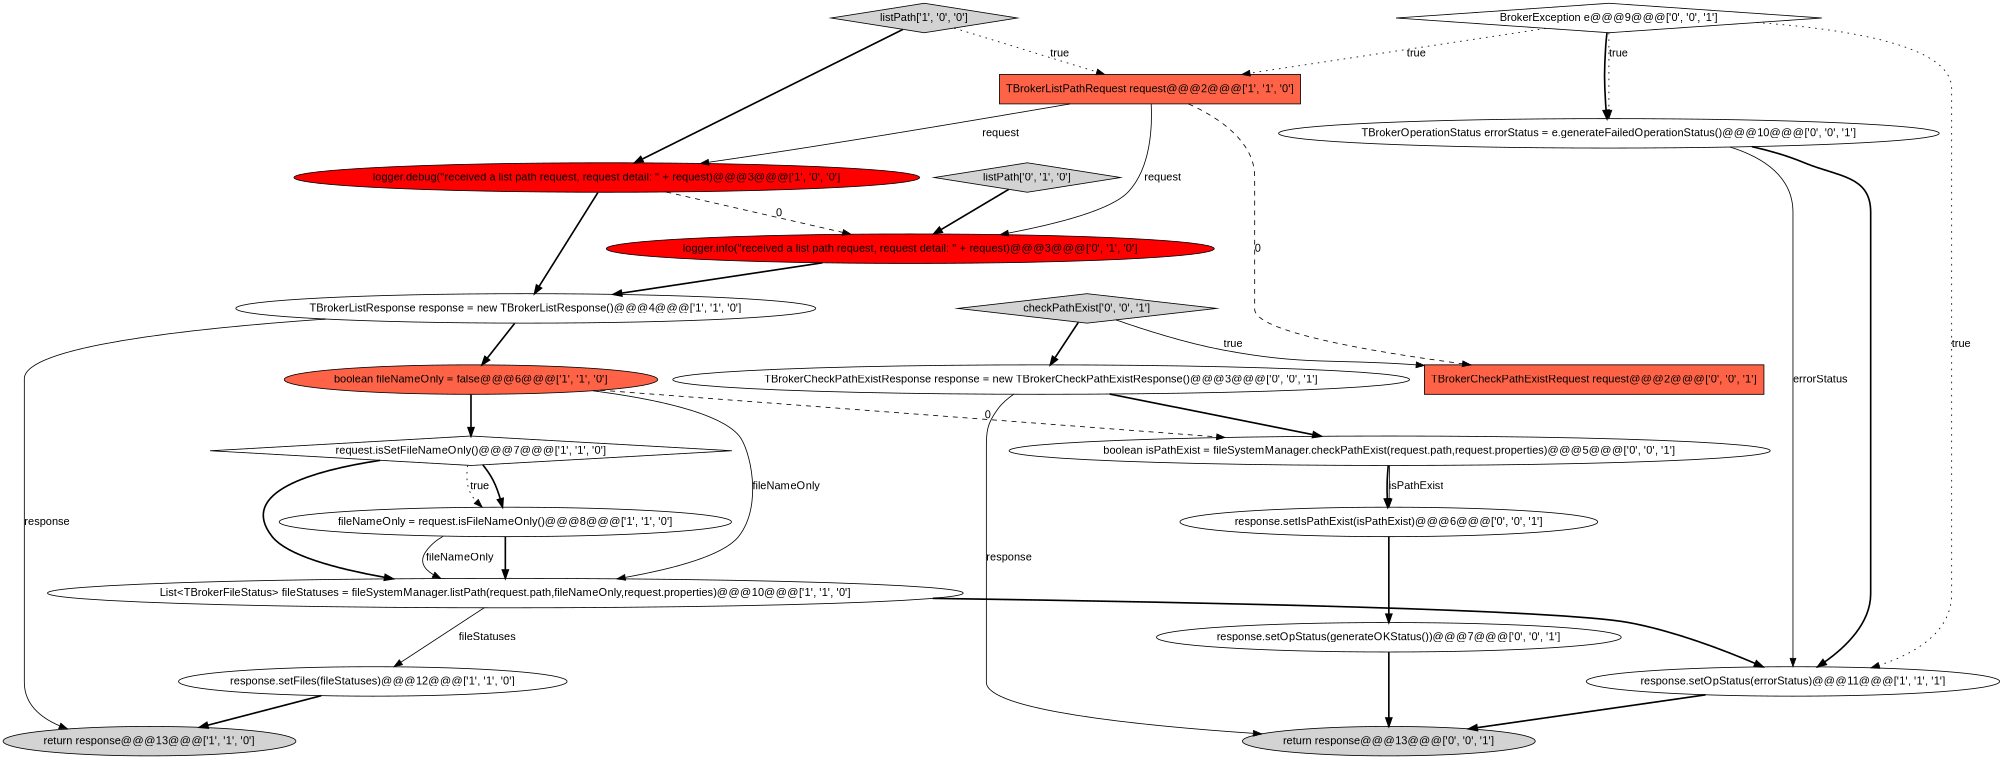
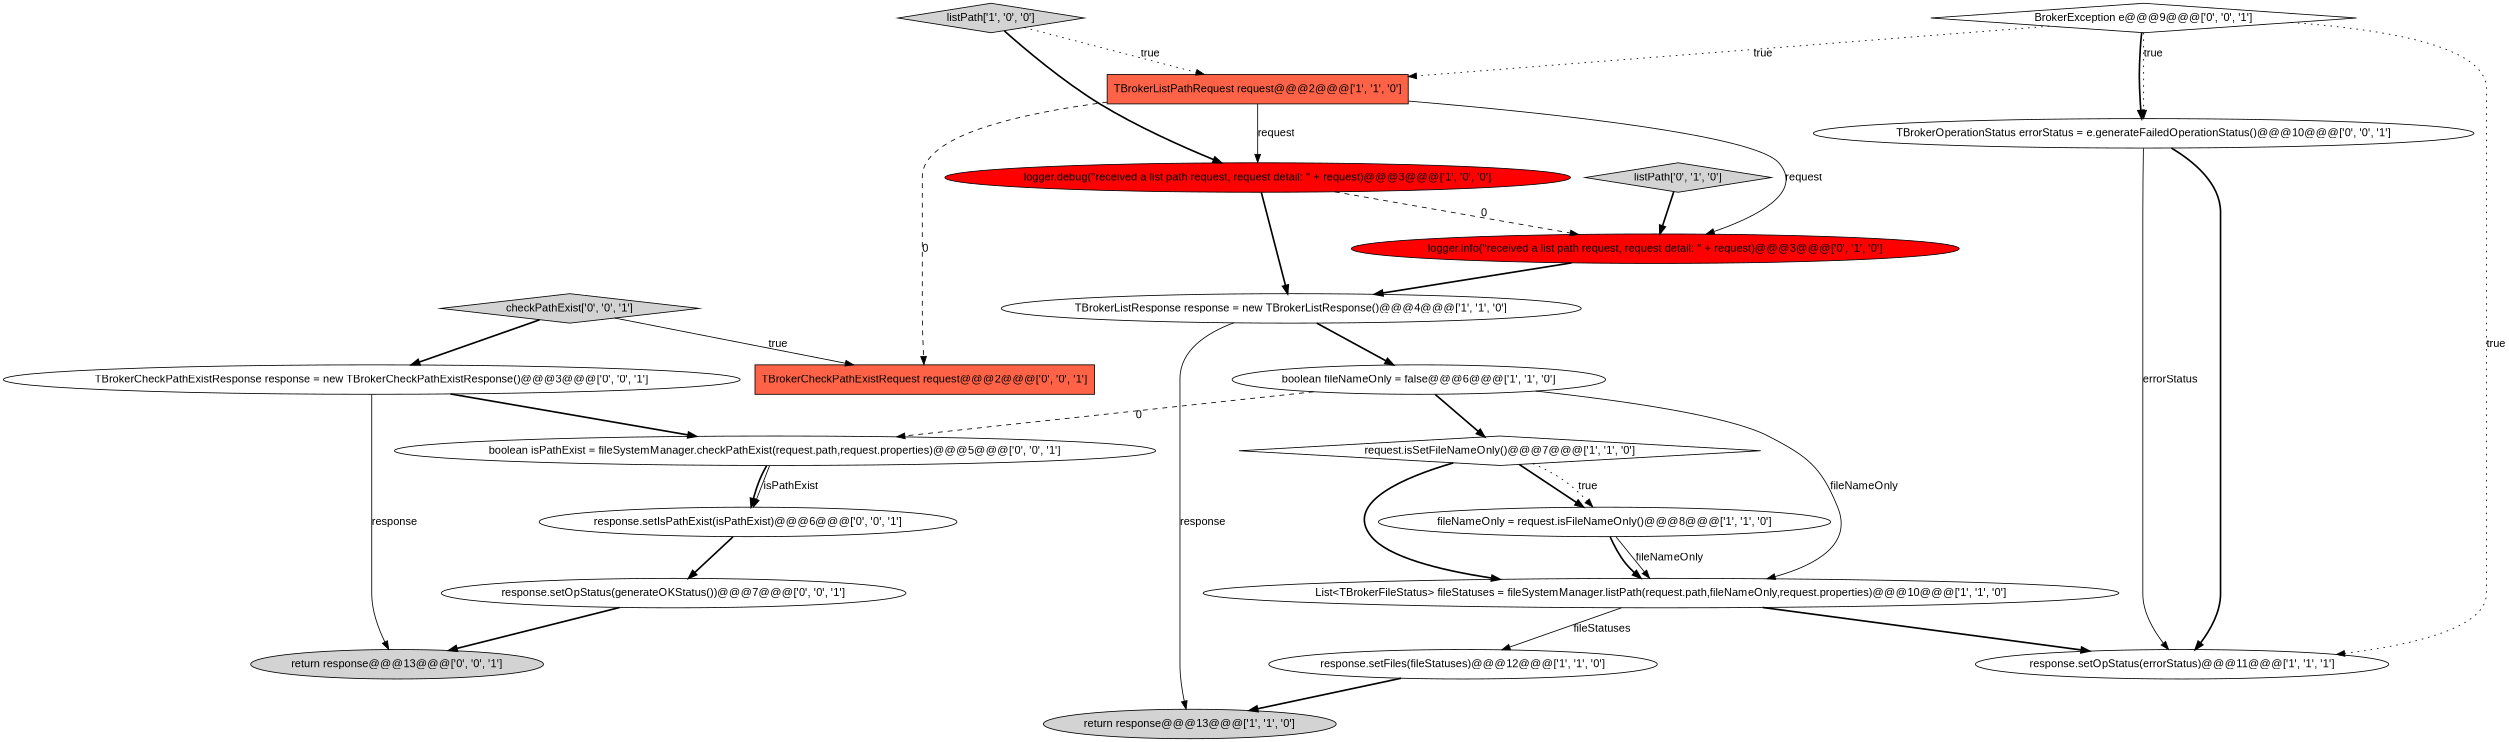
node "boolean fileNameOnly = false@@@6@@@['1', '1', '0']": fillcolor tomato -> white
edge "response.setOpStatus(errorStatus)@@@11@@@['1', '1', '1']" -> "return response@@@13@@@['0', '0', '1']": removed
